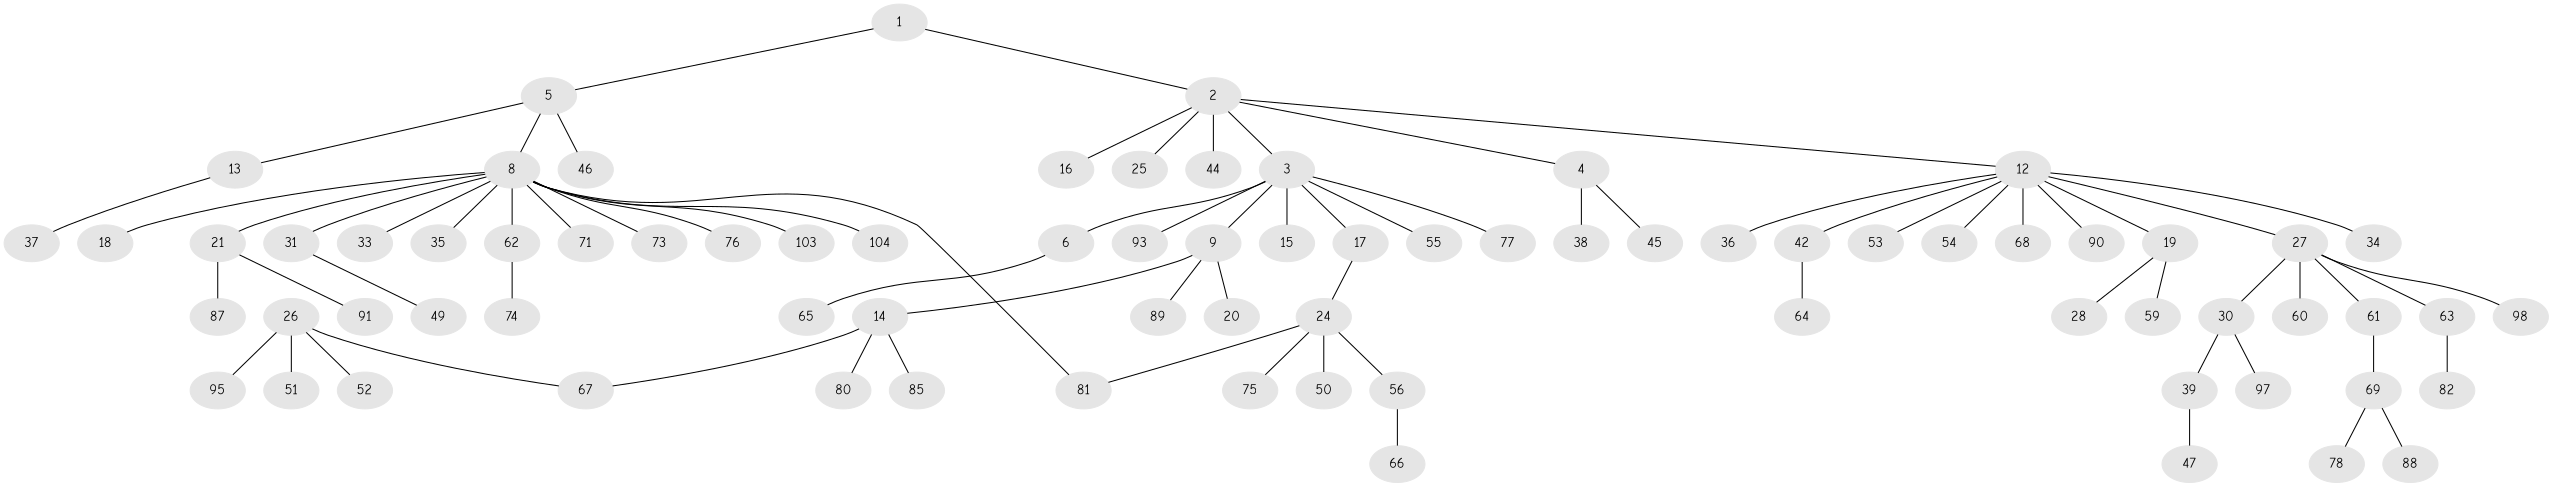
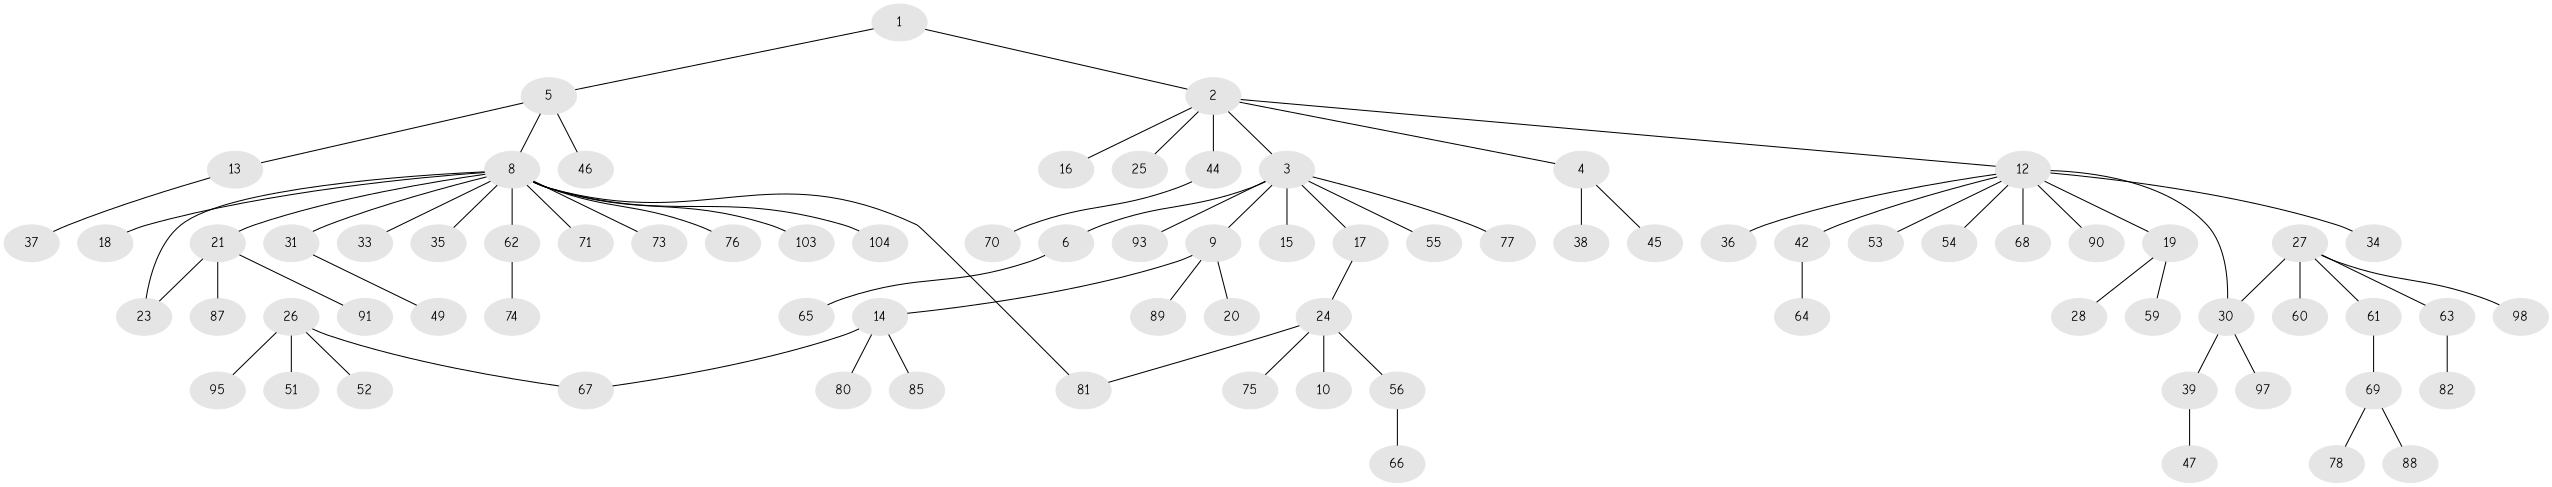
edge "12" -- "27": now "12" -- "30"
node "70": added
node "23": added
node "50": label "50" -> "10"
